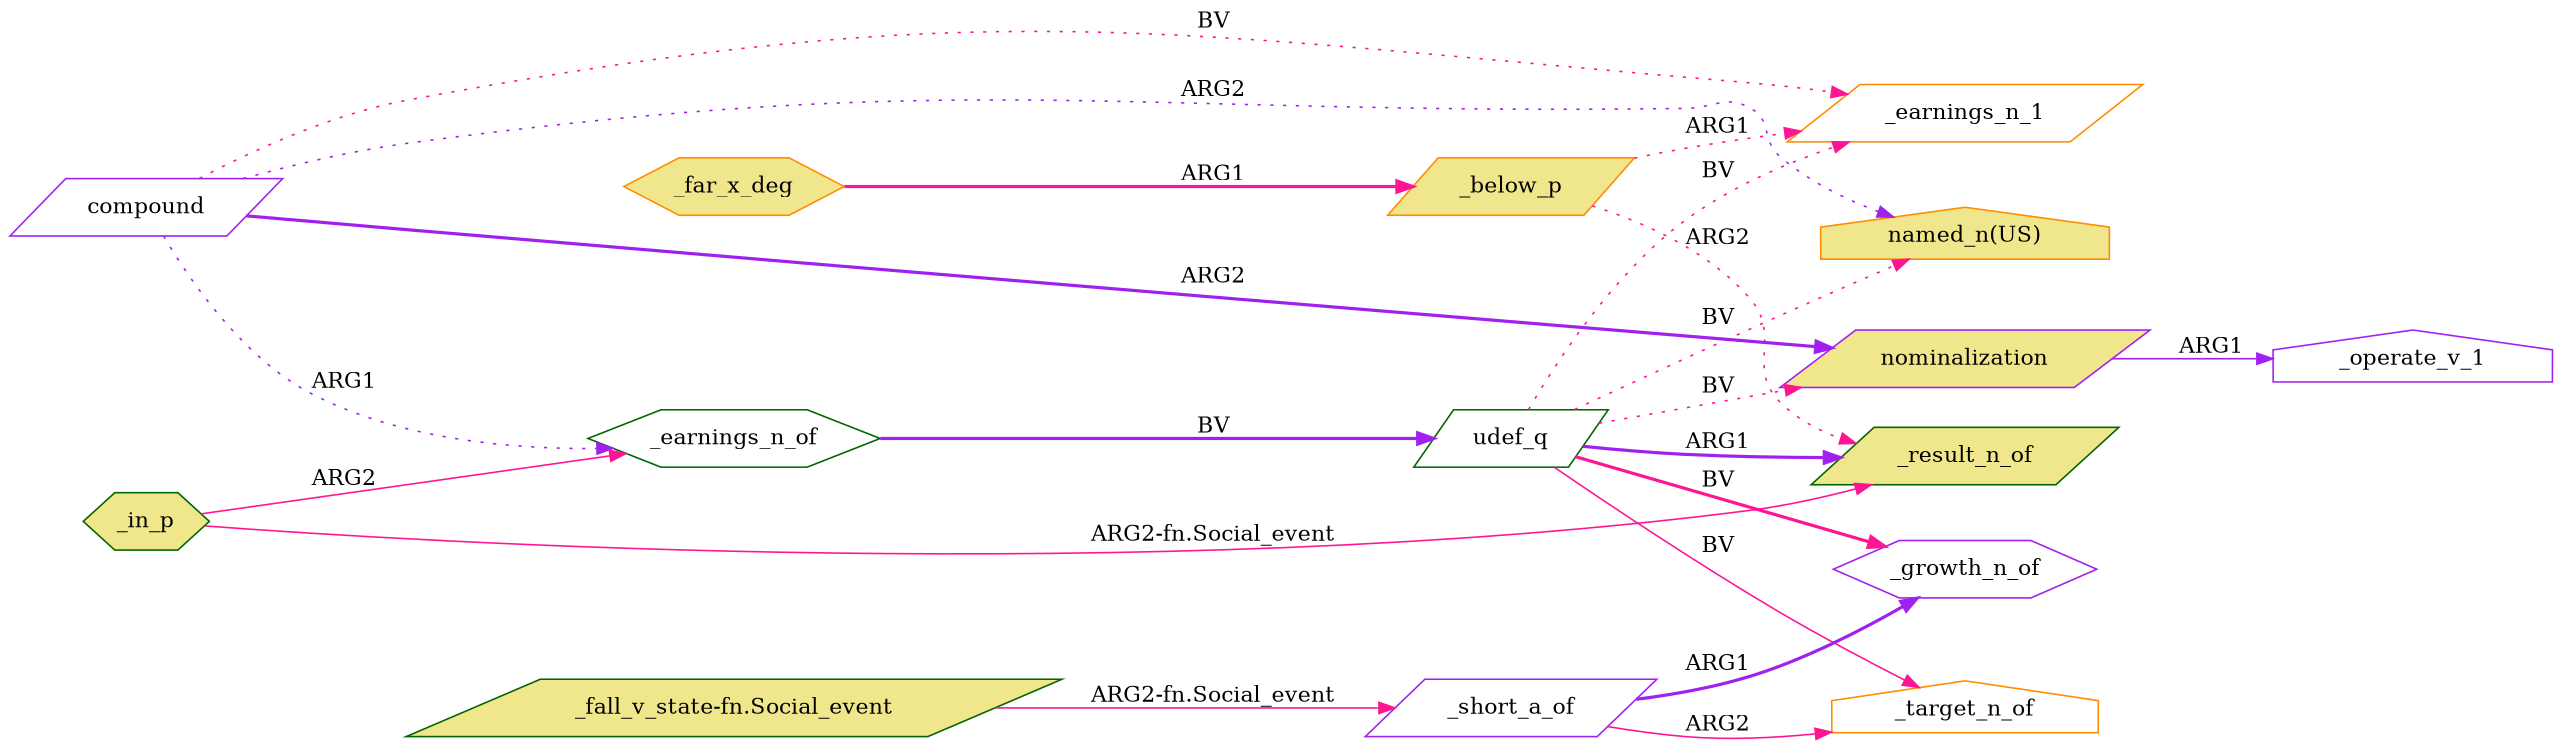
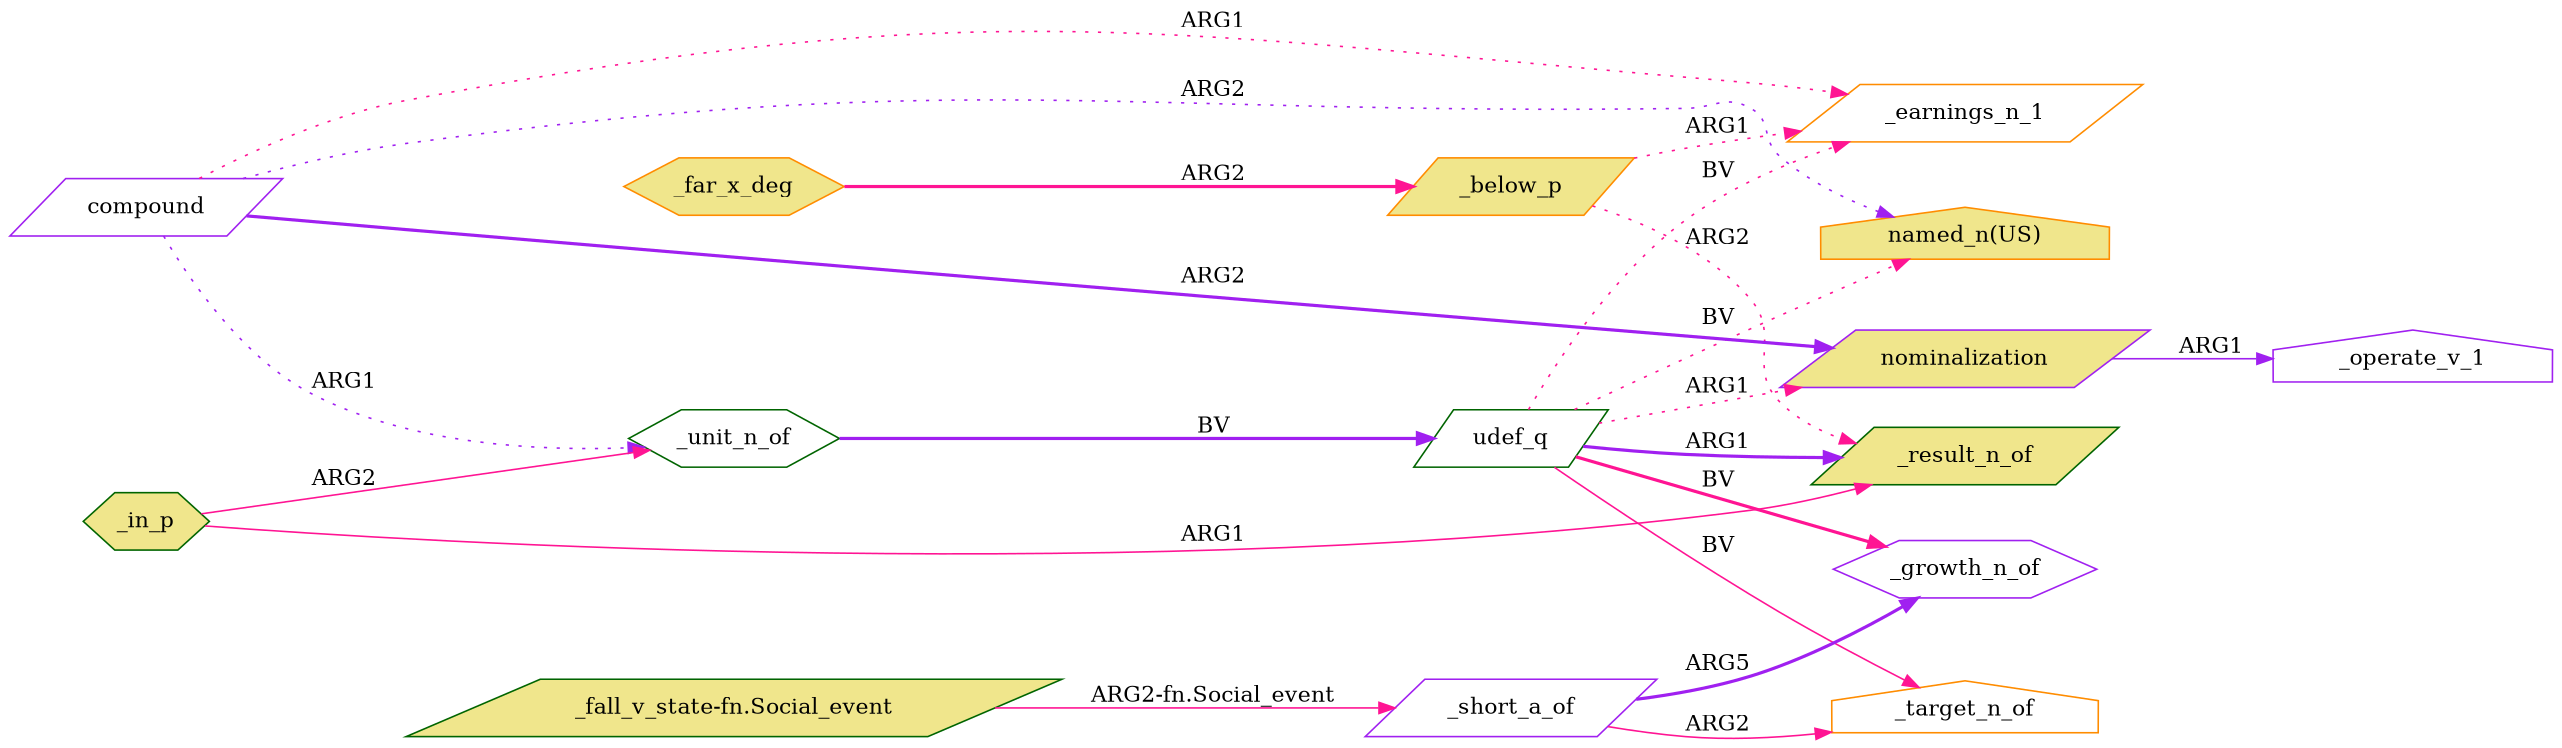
edge "compound" -> "_earnings_n_1": label "BV" -> "ARG1"
edge "_far_x_deg" -> "_below_p": label "ARG1" -> "ARG2"
edge "udef_q" -> "nominalization": label "BV" -> "ARG1"
node "_earnings_n_of": label "_earnings_n_of" -> "_unit_n_of"
edge "_in_p" -> "_result_n_of": label "ARG2-fn.Social_event" -> "ARG1"
edge "_short_a_of" -> "_growth_n_of": label "ARG1" -> "ARG5"
